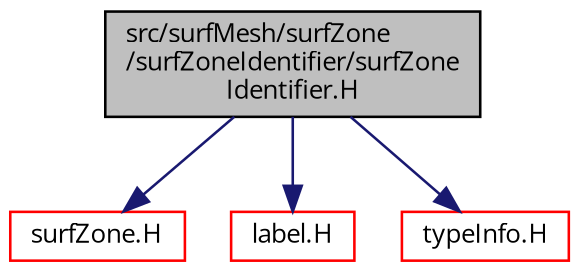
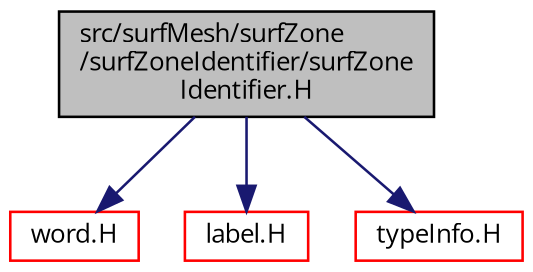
node "surfZone.H": label "surfZone.H" -> "word.H"
